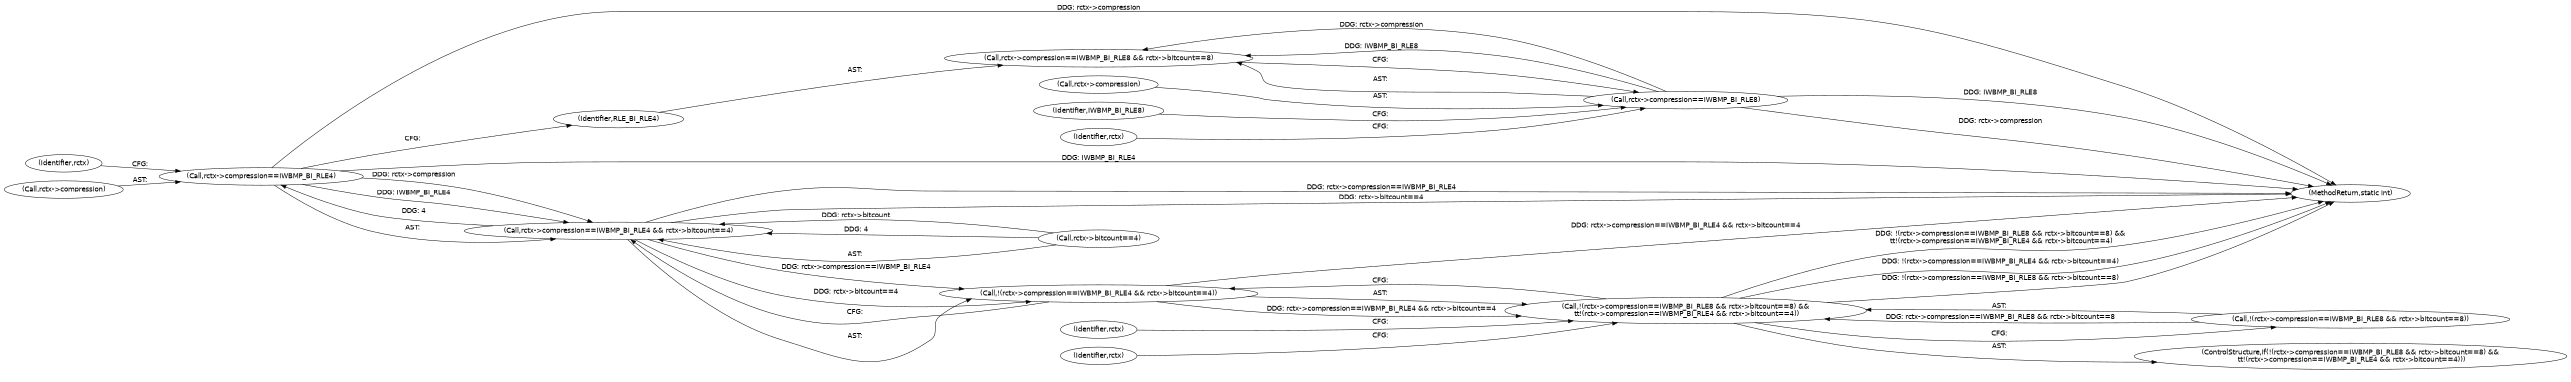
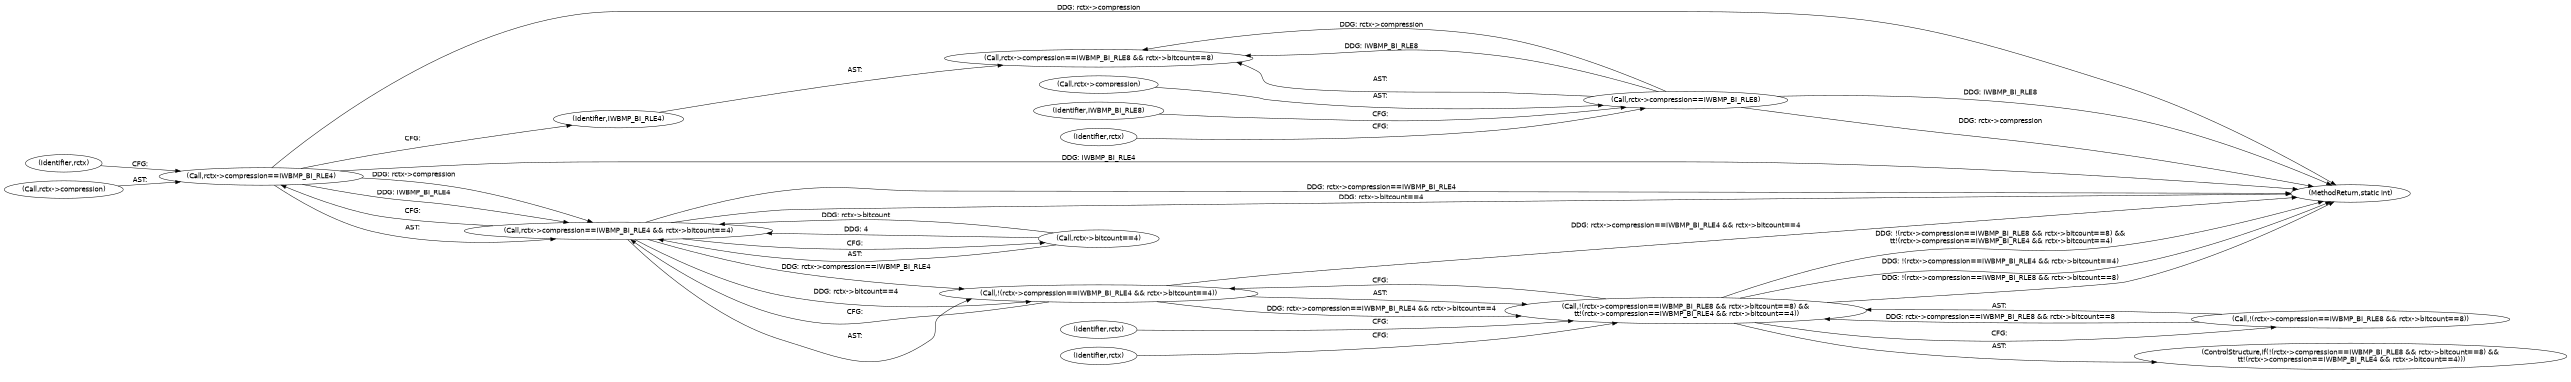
edge "(Call,rctx->compression==IWBMP_BI_RLE8 && rctx->bitcount==8)" -> "(Call,rctx->compression==IWBMP_BI_RLE8)": removed, label "CFG:"
node "(Identifier,RLE_BI_RLE4)": label "(Identifier,RLE_BI_RLE4)" -> "(Identifier,IWBMP_BI_RLE4)"
edge "(Call,rctx->compression==IWBMP_BI_RLE4 && rctx->bitcount==4)" -> "(Call,rctx->compression==IWBMP_BI_RLE4)": label "DDG: 4" -> "CFG: "
edge "(Call,rctx->compression==IWBMP_BI_RLE4 && rctx->bitcount==4)" -> "(Call,rctx->bitcount==4)": added, label "CFG:"
